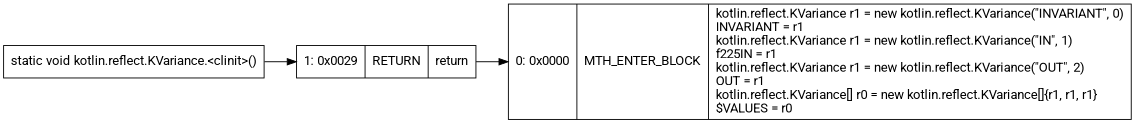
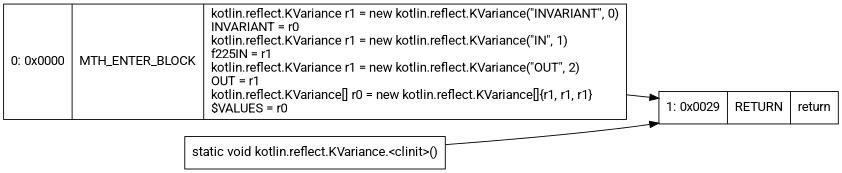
node "0: 0x0000": text "INVARIANT = r1" -> "INVARIANT = r0"
edge "1: 0x0029" -> "0: 0x0000": reversed
